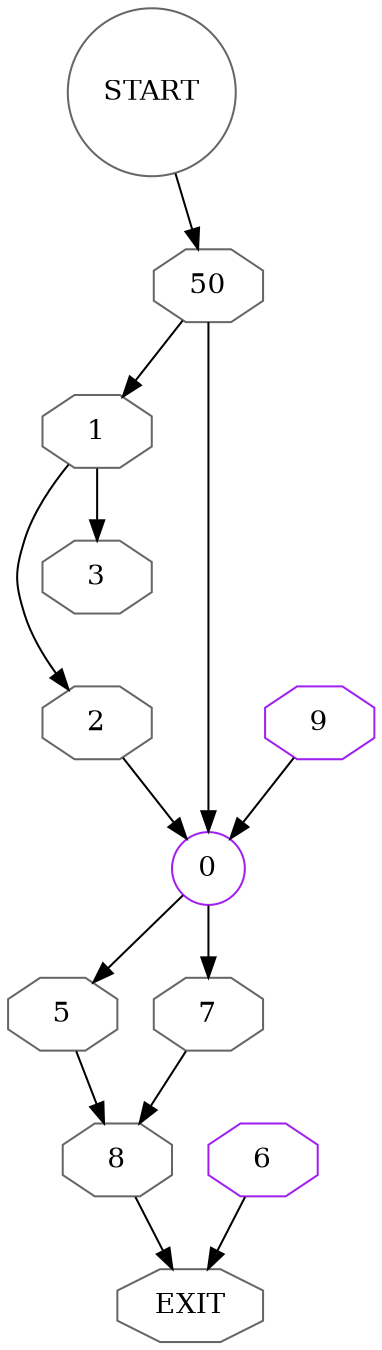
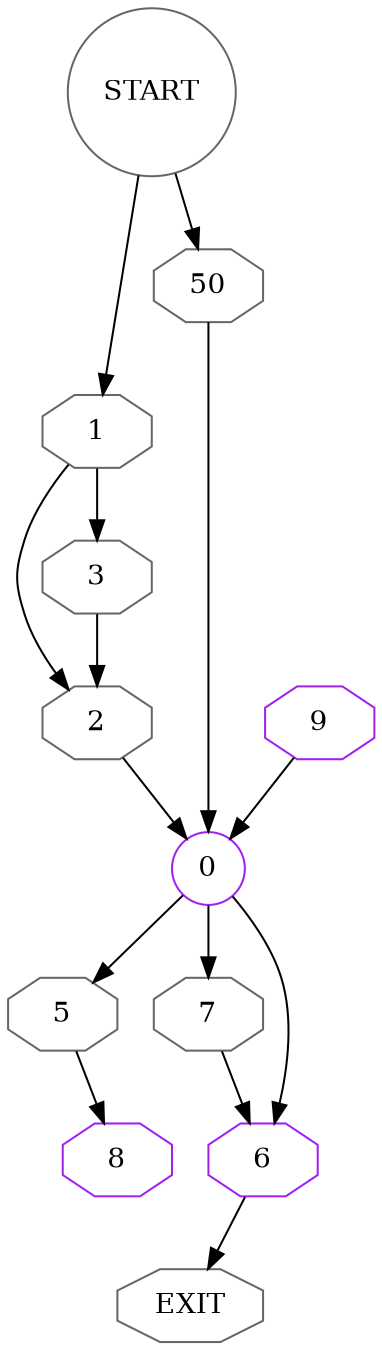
edge "50" -> "1": now "START" -> "1"
edge "3" -> "2": added
edge "0" -> "6": added
edge "7" -> "8": now "7" -> "6"
node "8": color gray40 -> purple
edge "8" -> "EXIT": removed
